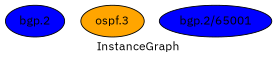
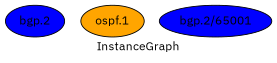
node "ospf.3": label "ospf.3" -> "ospf.1"
